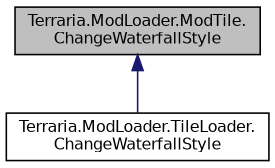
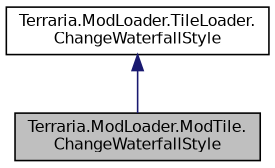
edge "Terraria.ModLoader.TileLoader. ChangeWaterfallStyle" -> "Terraria.ModLoader.ModTile. ChangeWaterfallStyle": reversed
